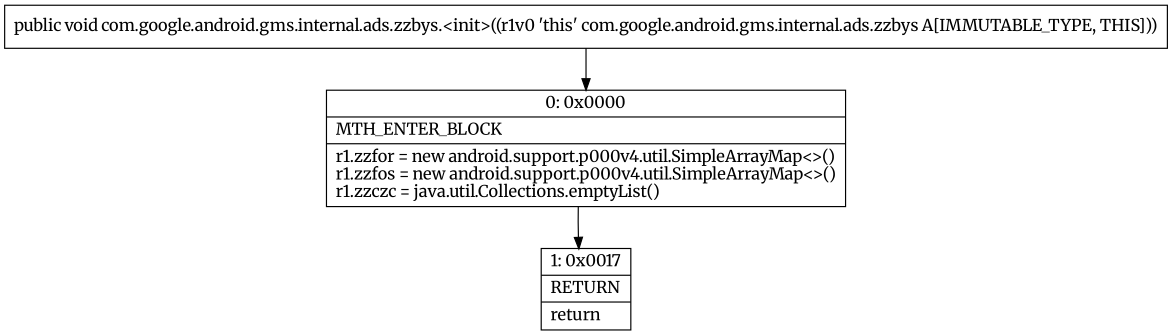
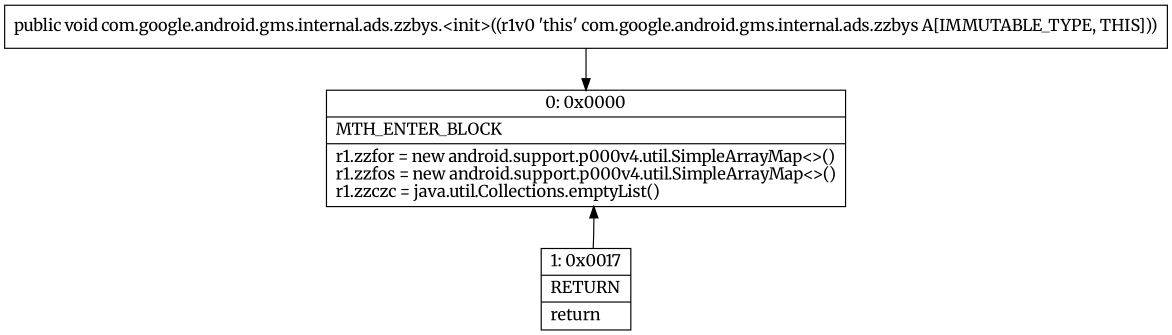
edge "0: 0x0000" -> "1: 0x0017": reversed
